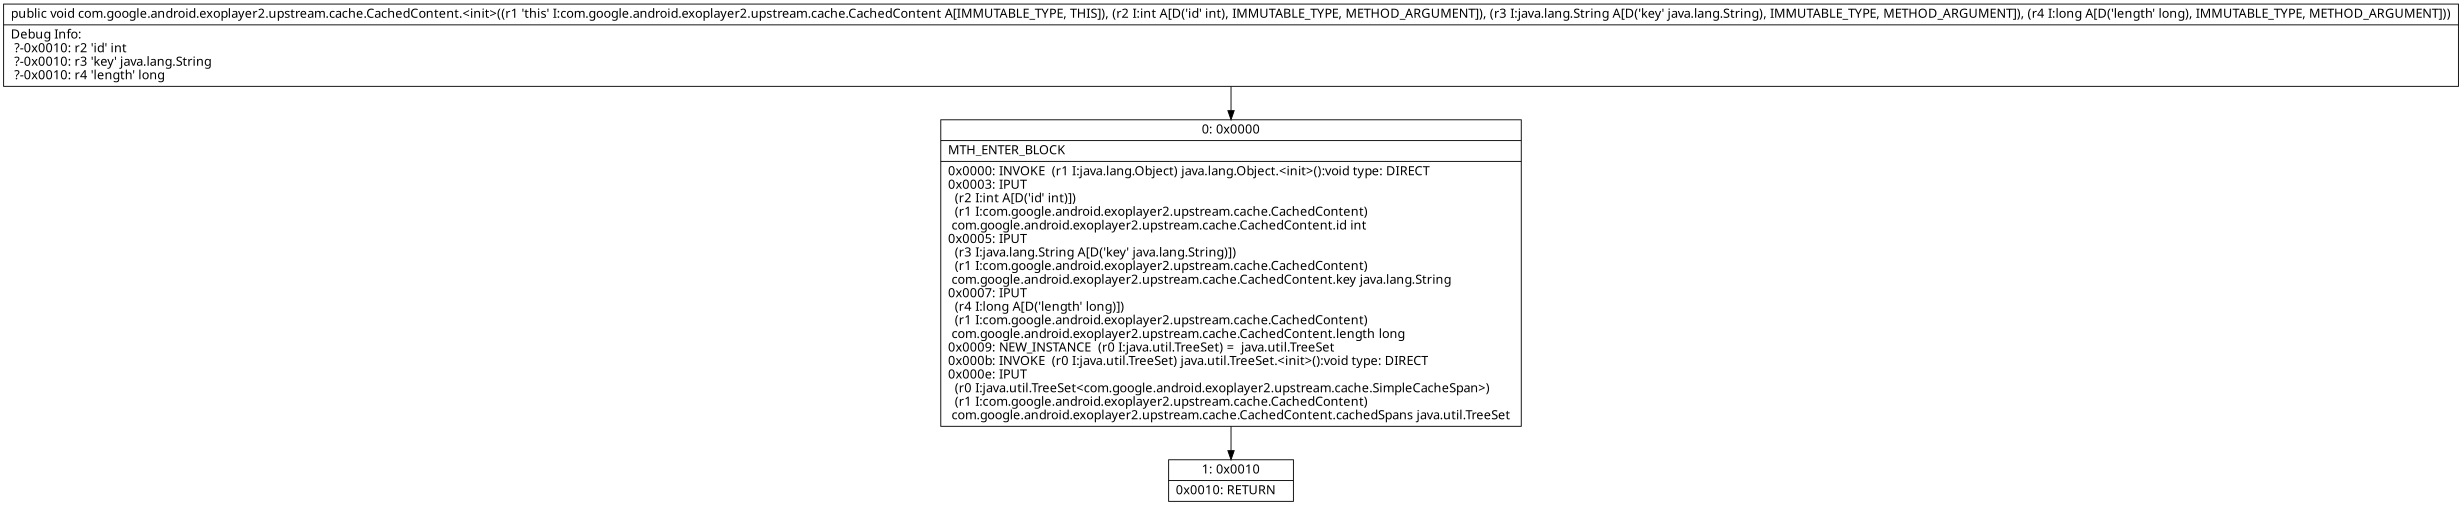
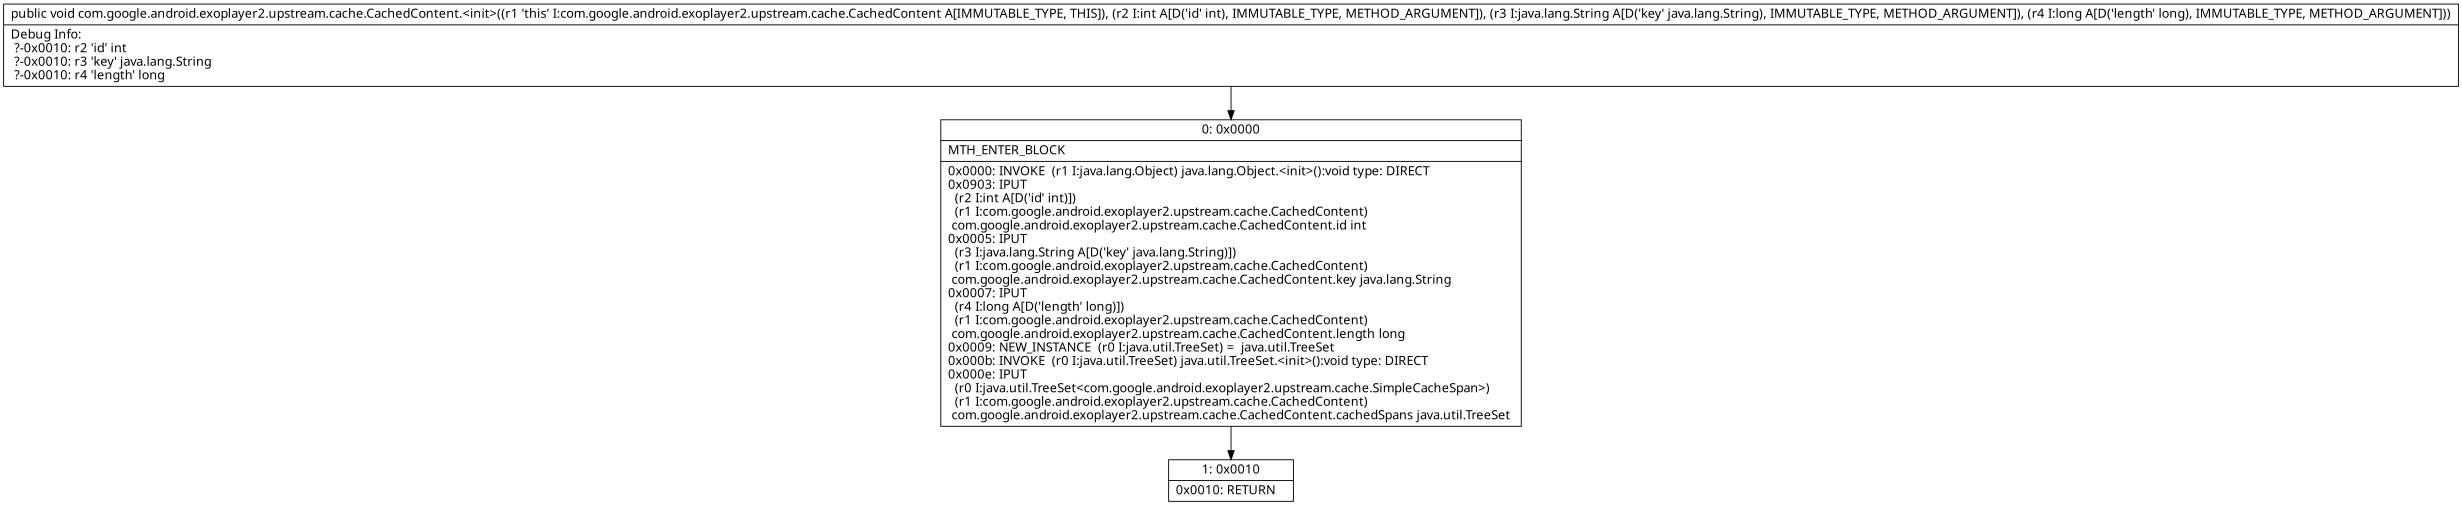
node "0: 0x0000": text "0x0003: IPUT" -> "0x0903: IPUT"
